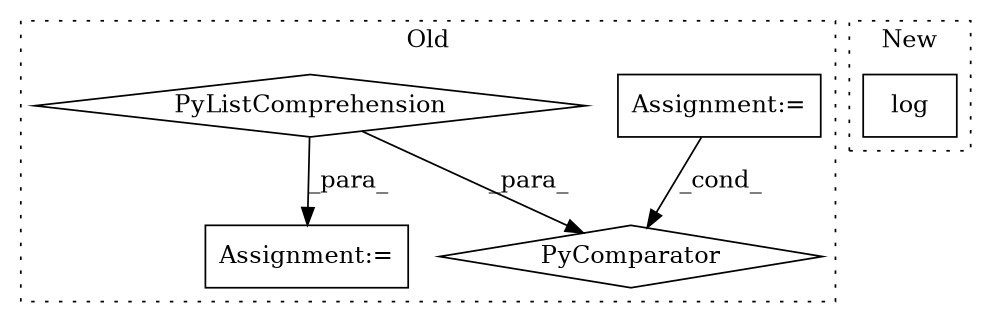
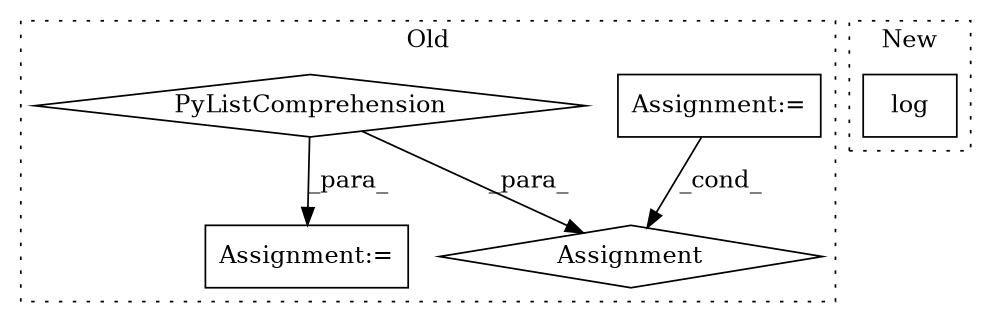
node "PyComparator": label "PyComparator" -> "Assignment"
